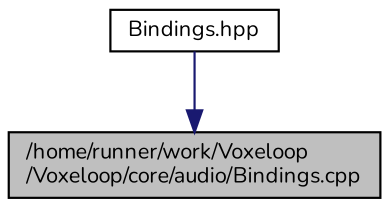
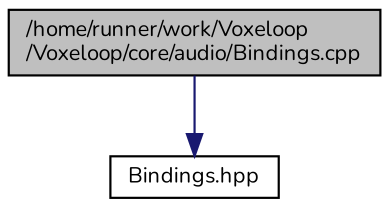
edge "Bindings.hpp" -> "/home/runner/work/Voxeloop /Voxeloop/core/audio/Bindings.cpp": reversed
